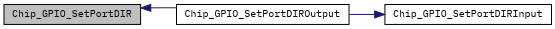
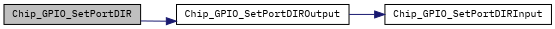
edge "Chip_GPIO_SetPortDIROutput" -> "Chip_GPIO_SetPortDIR": reversed
